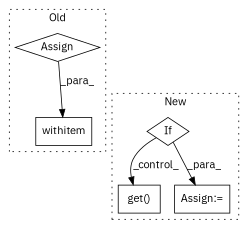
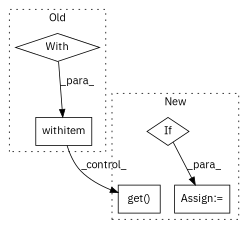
node "Assign": label "Assign" -> "With"
edge "If" -> "get()": now "withitem" -> "get()"
